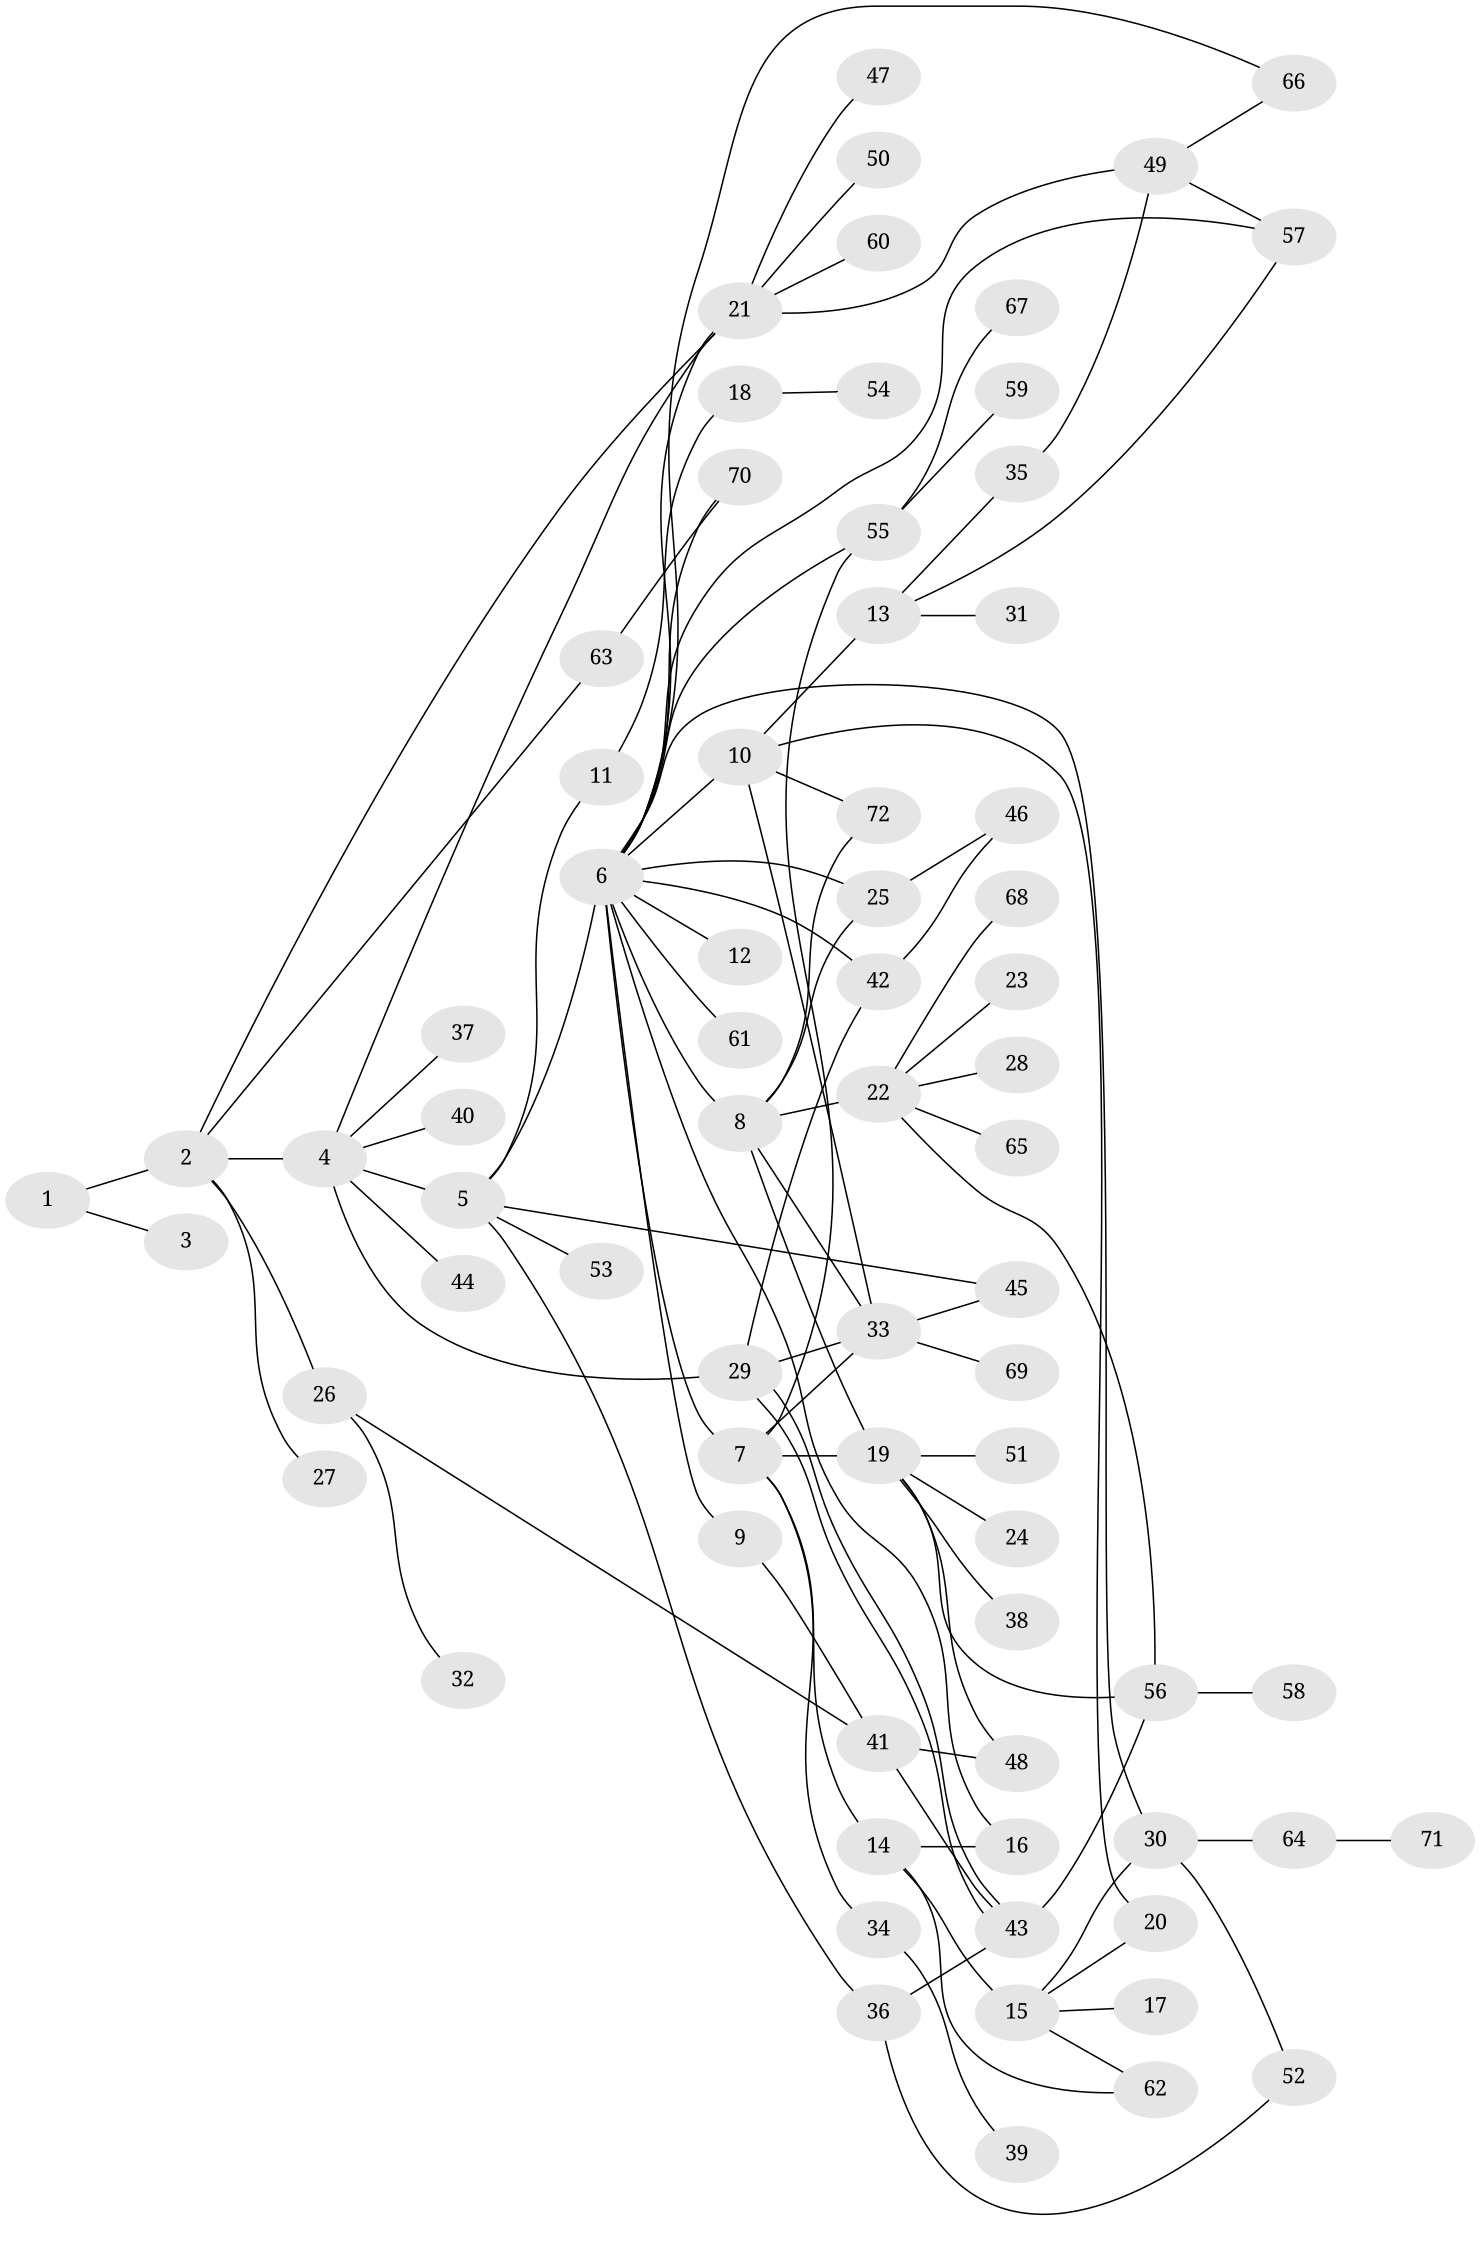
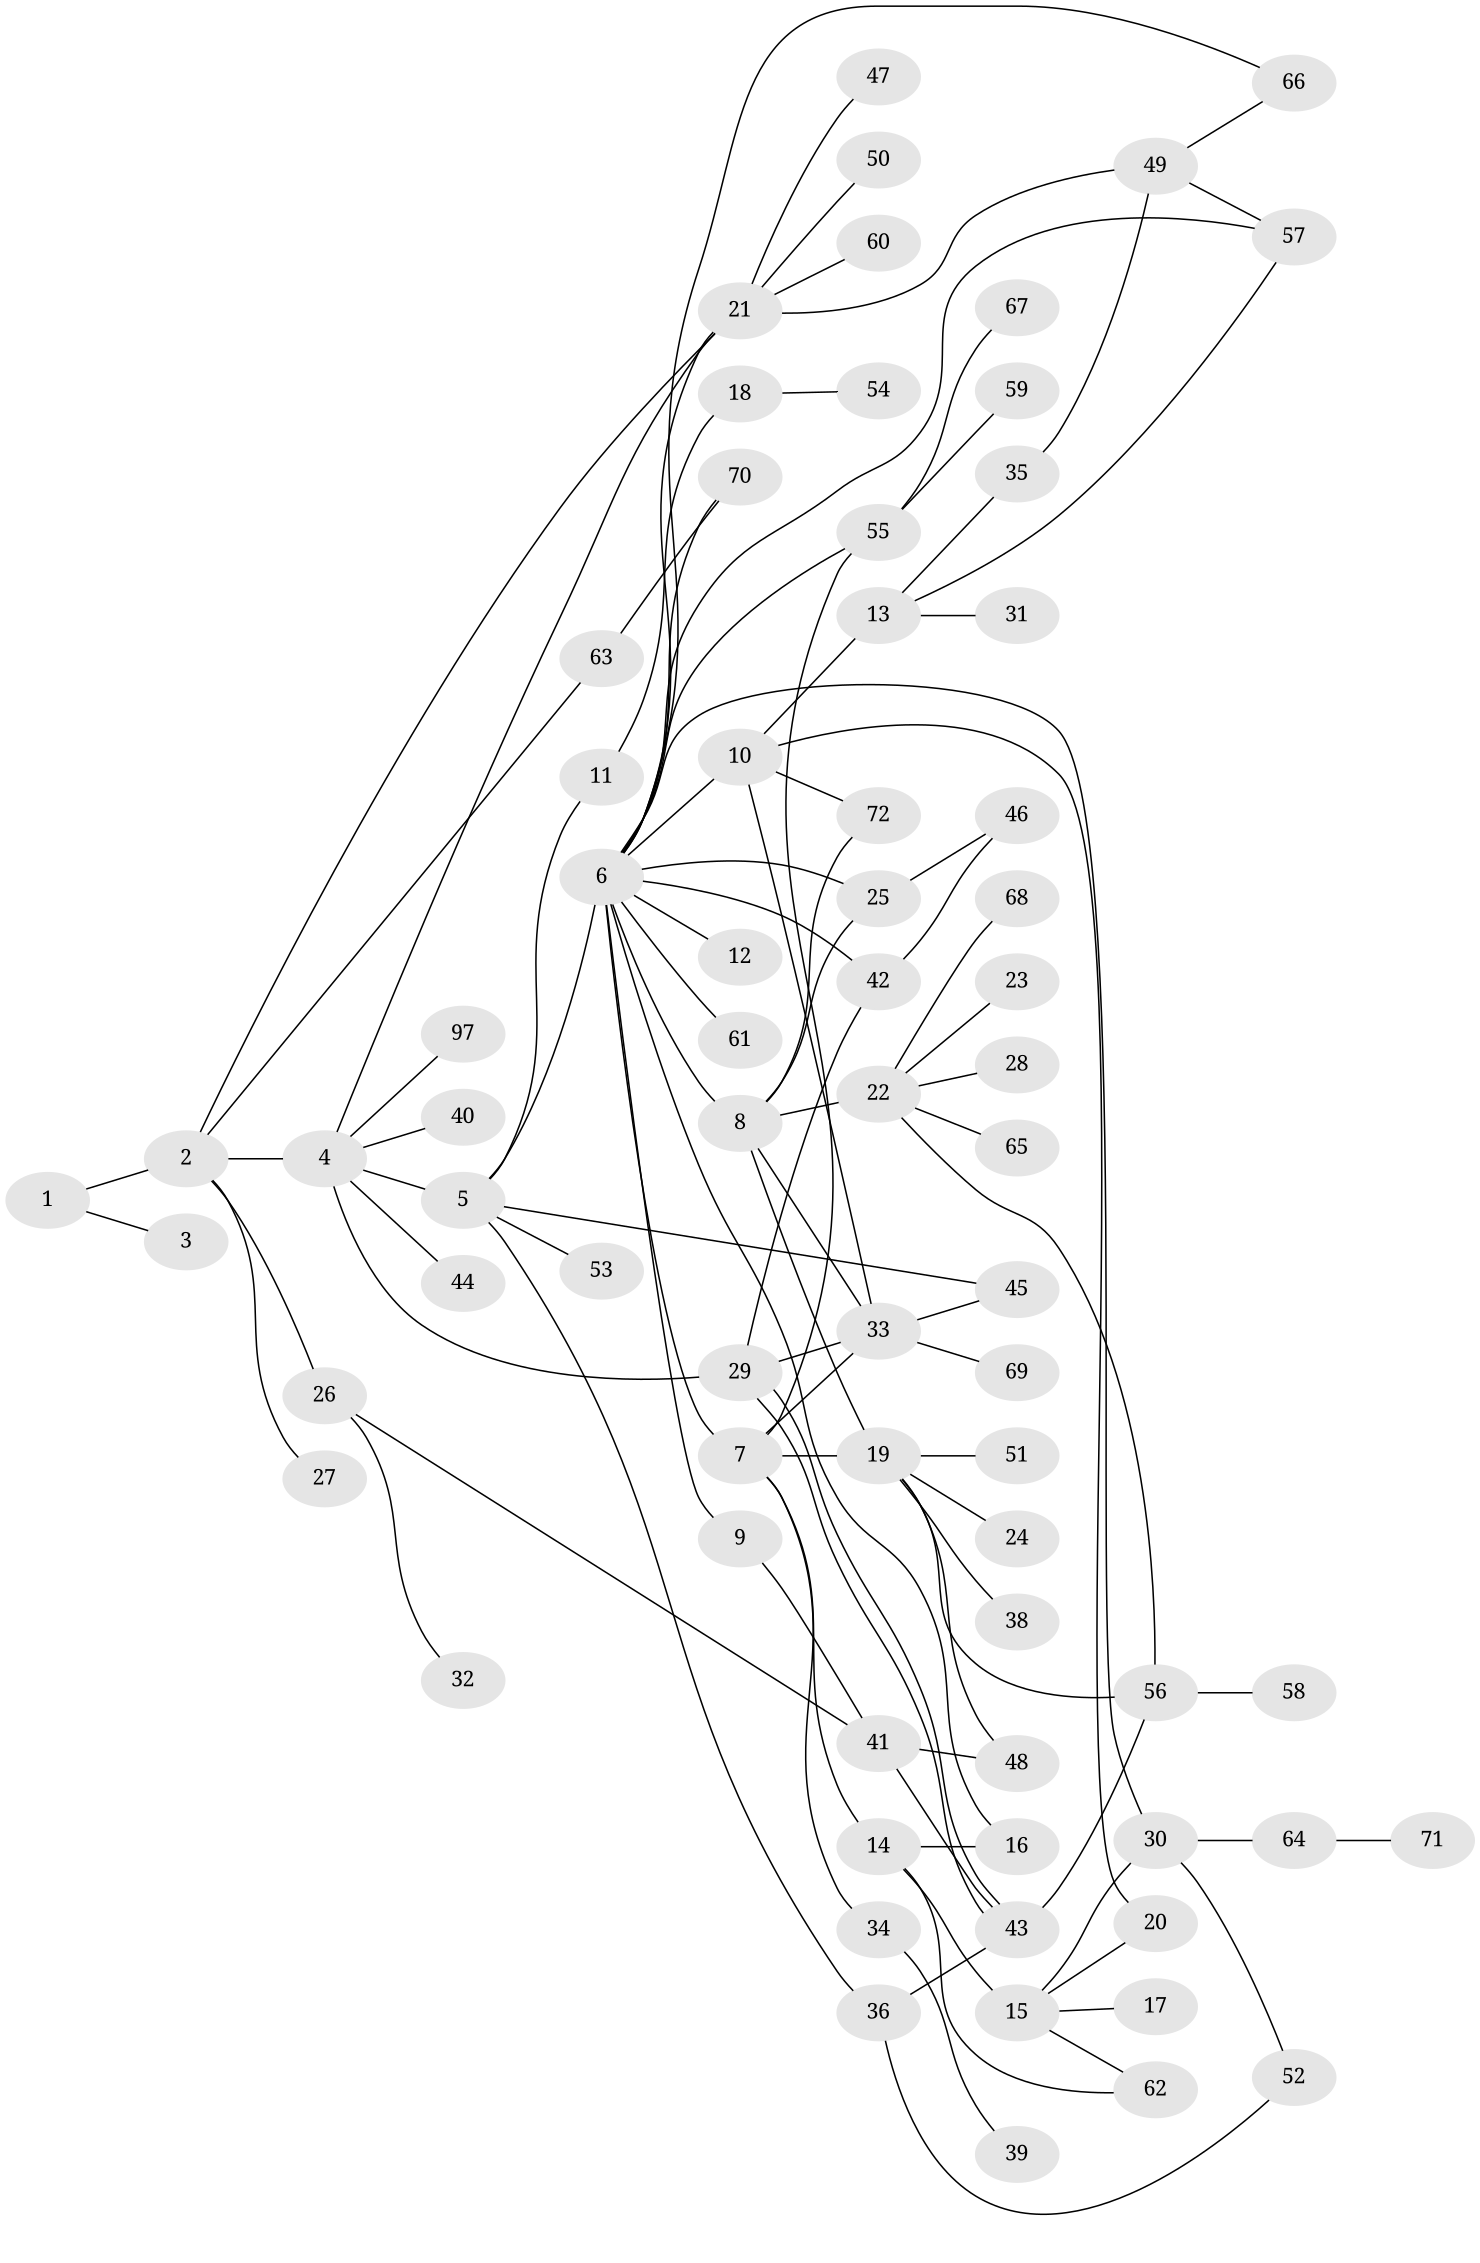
node "37": label "37" -> "97"
